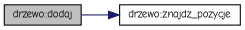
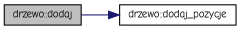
node "drzewo::znajdz_pozycje": label "drzewo::znajdz_pozycje" -> "drzewo::dodaj_pozycje"
